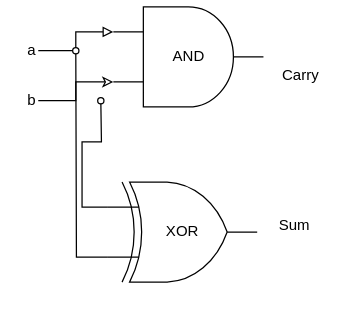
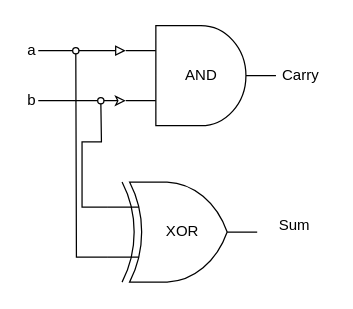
node "AND": moved (188, 57) -> (201, 76)
